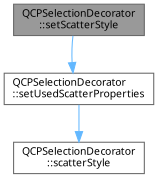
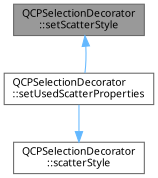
edge "QCPSelectionDecorator ::setScatterStyle" -> "QCPSelectionDecorator ::setUsedScatterProperties": reversed
